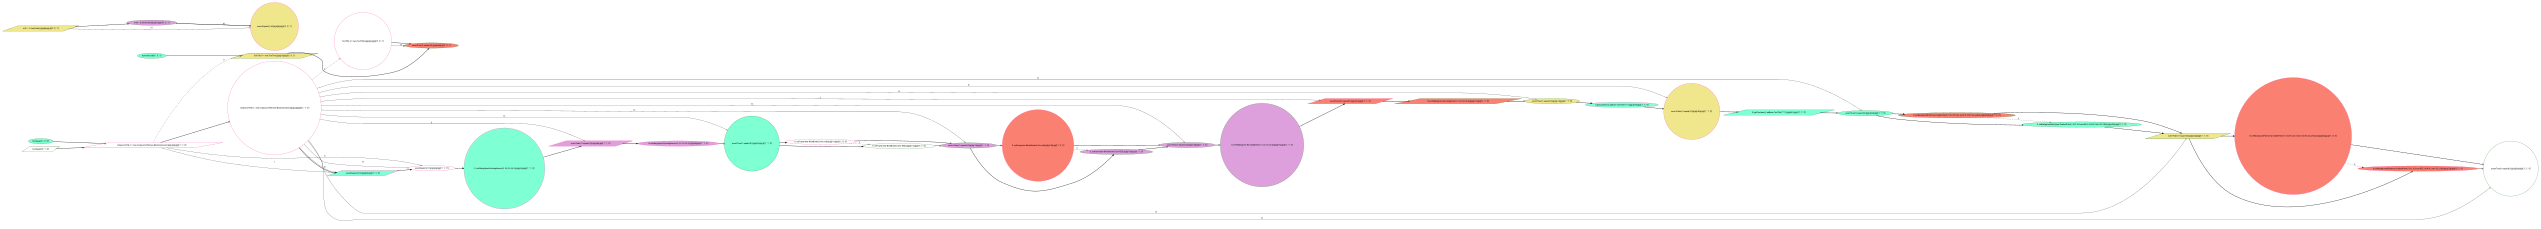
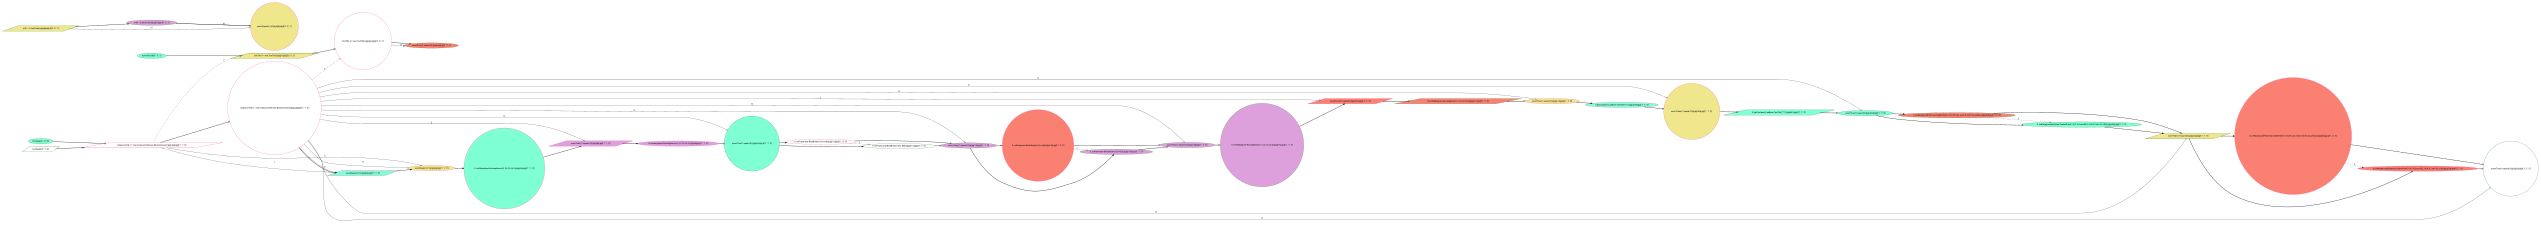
edge "TextTitle t1 = new TextTitle()@@@3@@@['0', '0', '1']" -> "assertTrue(t1.equals(t2))@@@5@@@['0', '0', '1']": now "TextTitle t1 = new TextTitle()@@@3@@@['0', '0', '1']" -> "TextTitle t2 = new TextTitle()@@@4@@@['0', '0', '1']"
node "assertTrue(t1.equals(t2))@@@18@@@['1', '1', '0']": color darkgreen -> deeppink
node "assertEquals(t2,t1)@@@6@@@['1', '1', '0']": fillcolor white -> khaki
